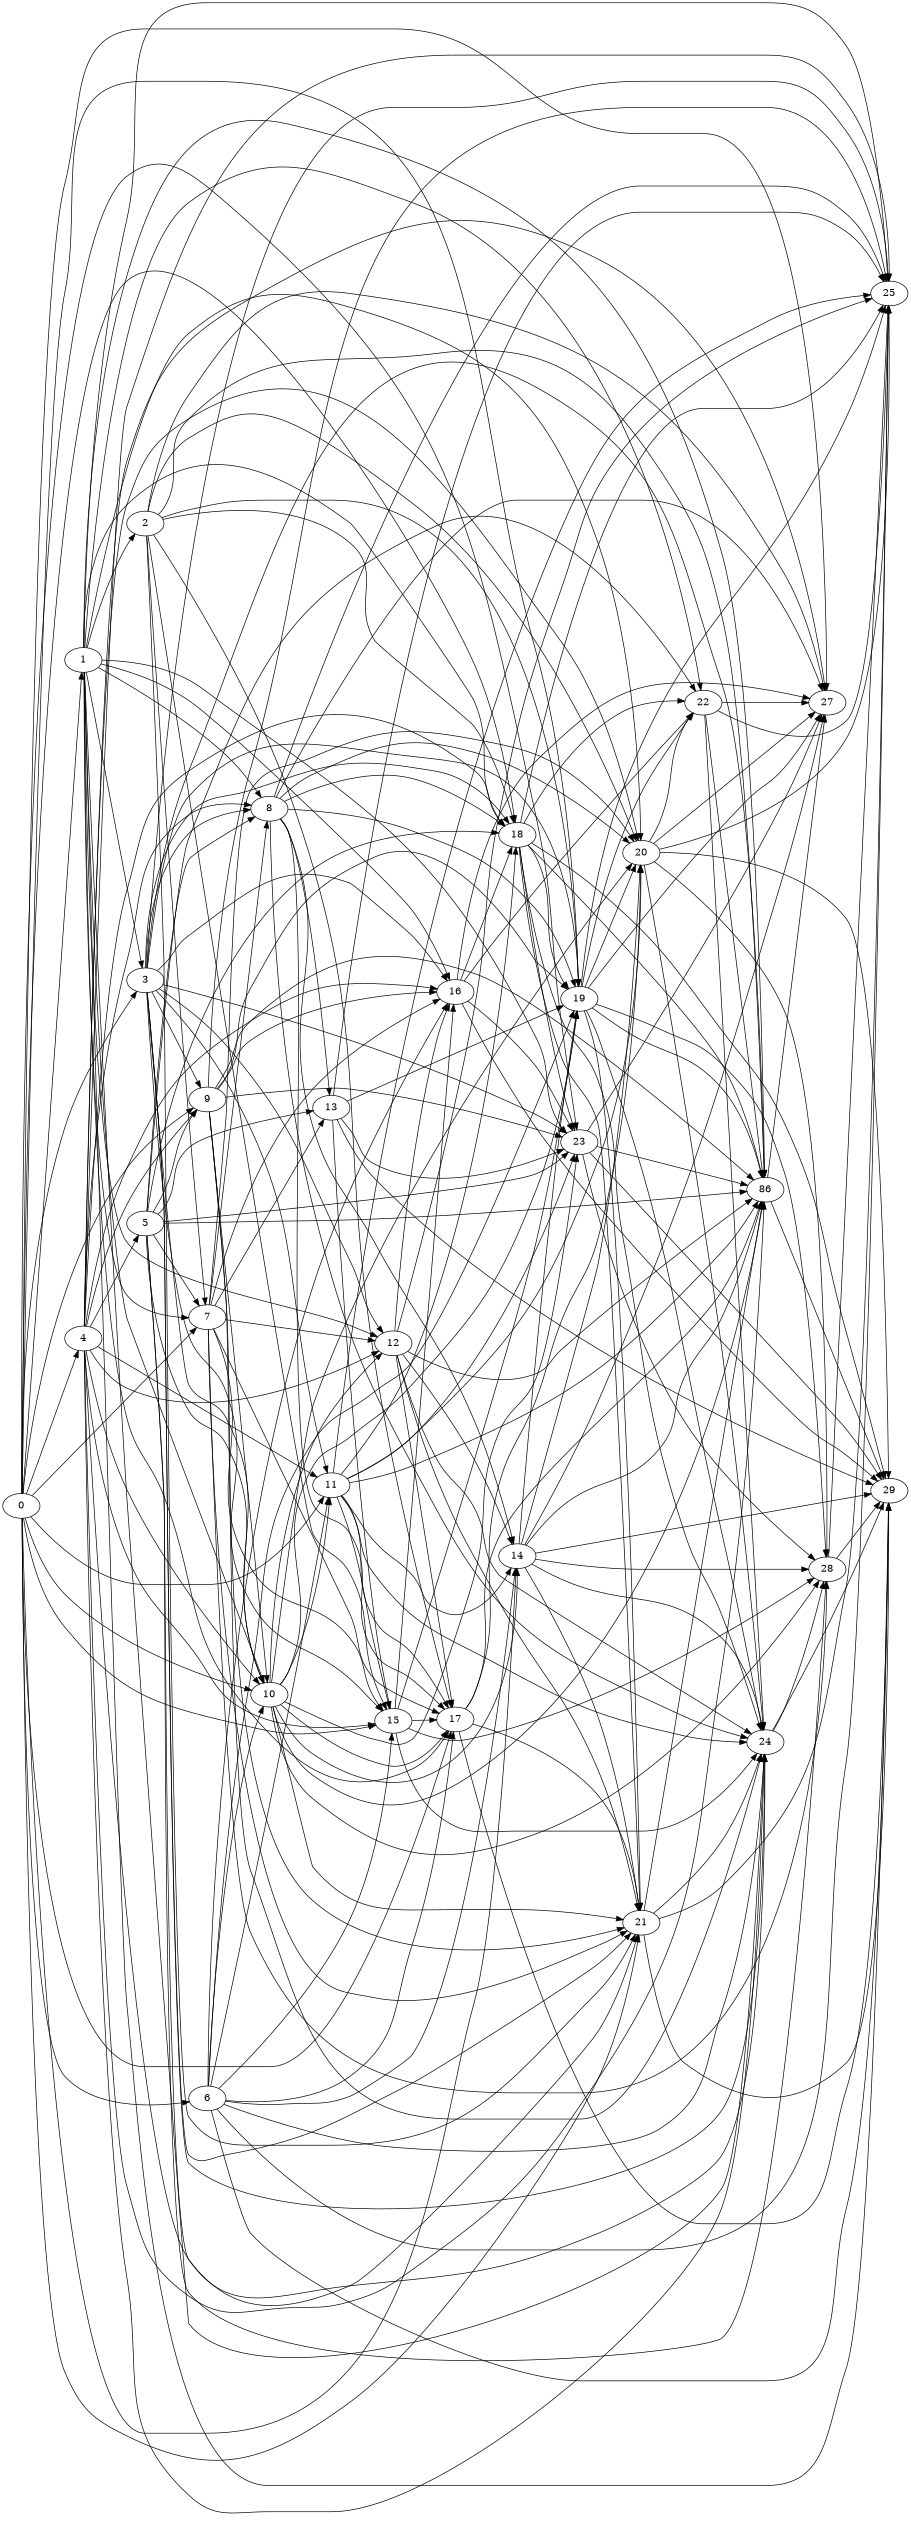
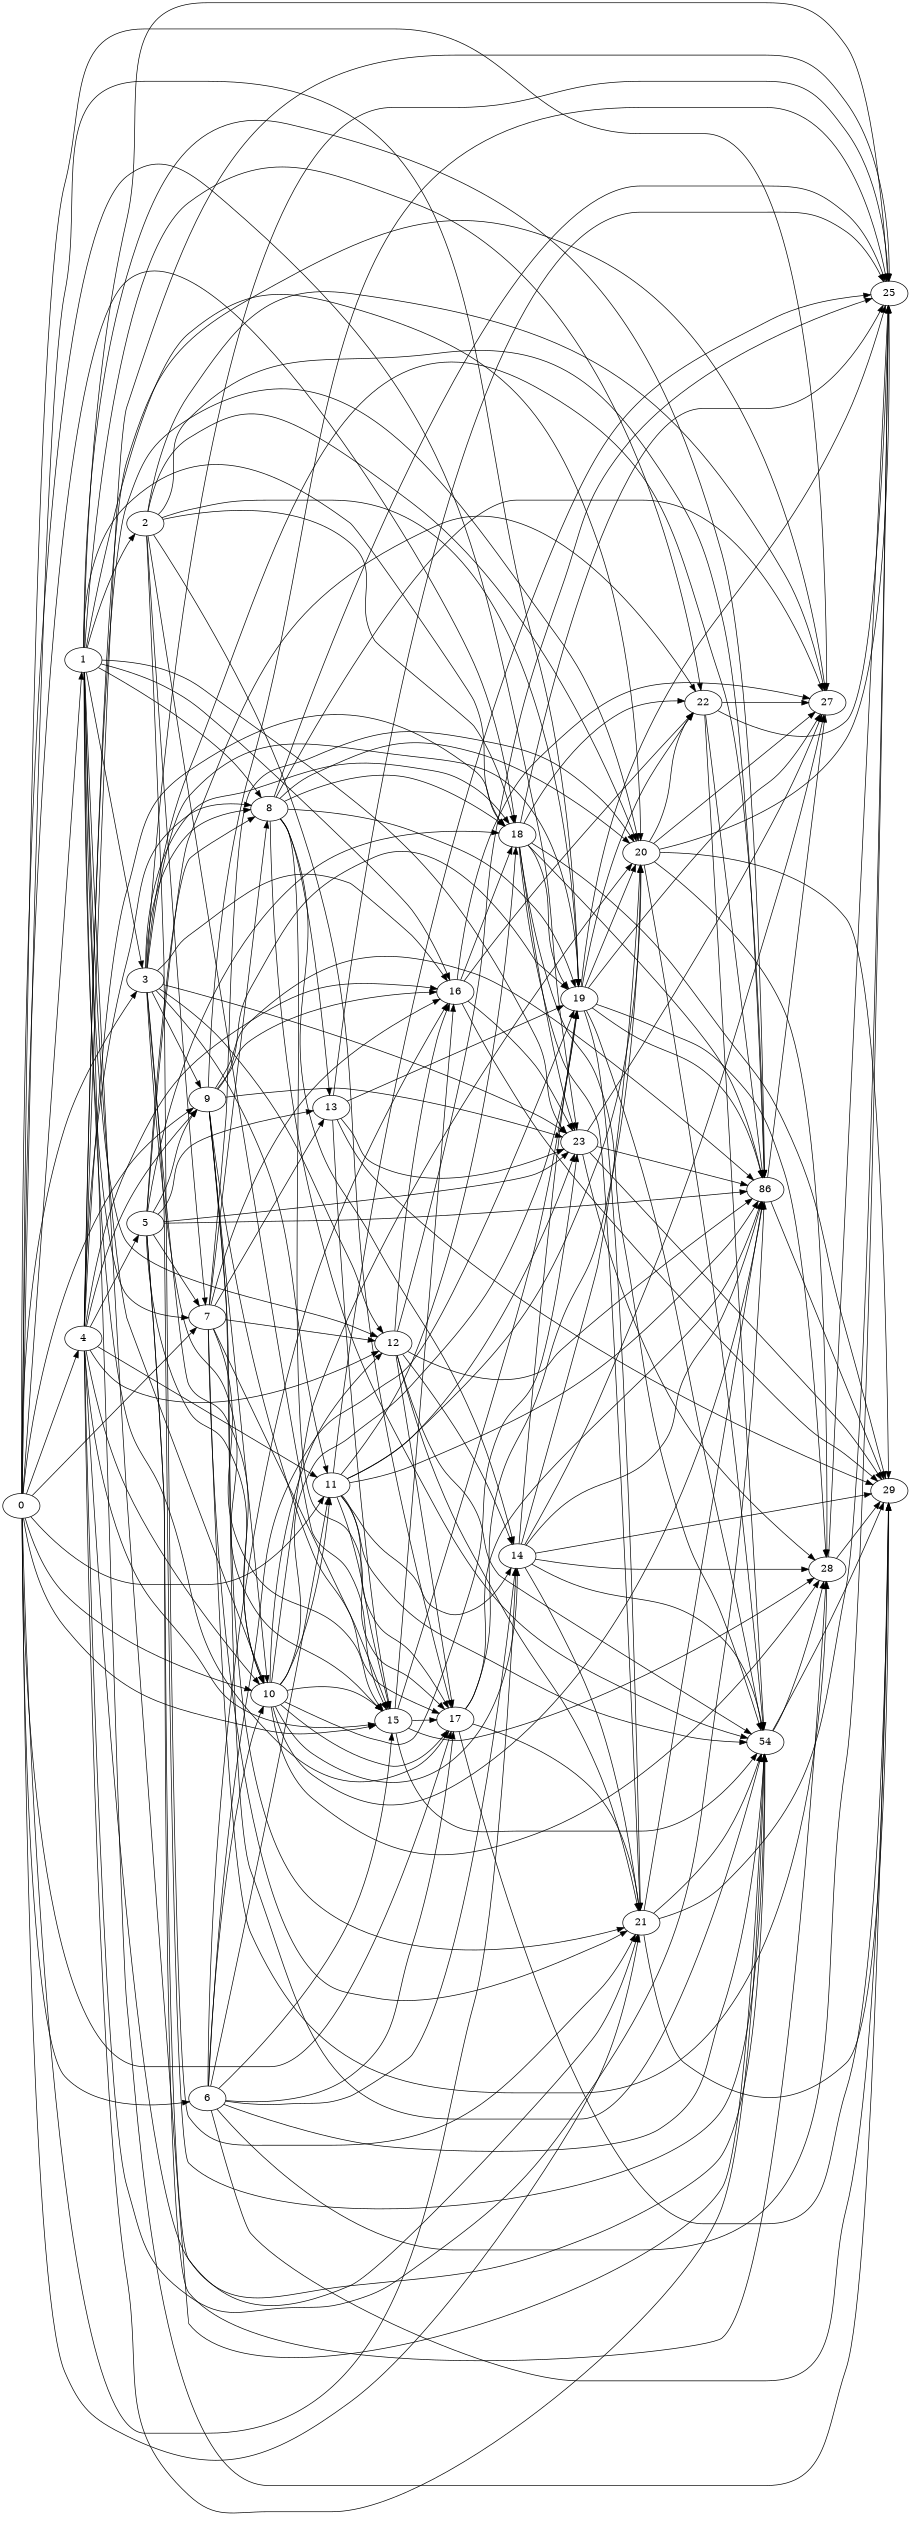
edge "9" -> "15": added
node "24": label "24" -> "54"
edge "10" -> "21": now "10" -> "15"
edge "3" -> "21": removed
